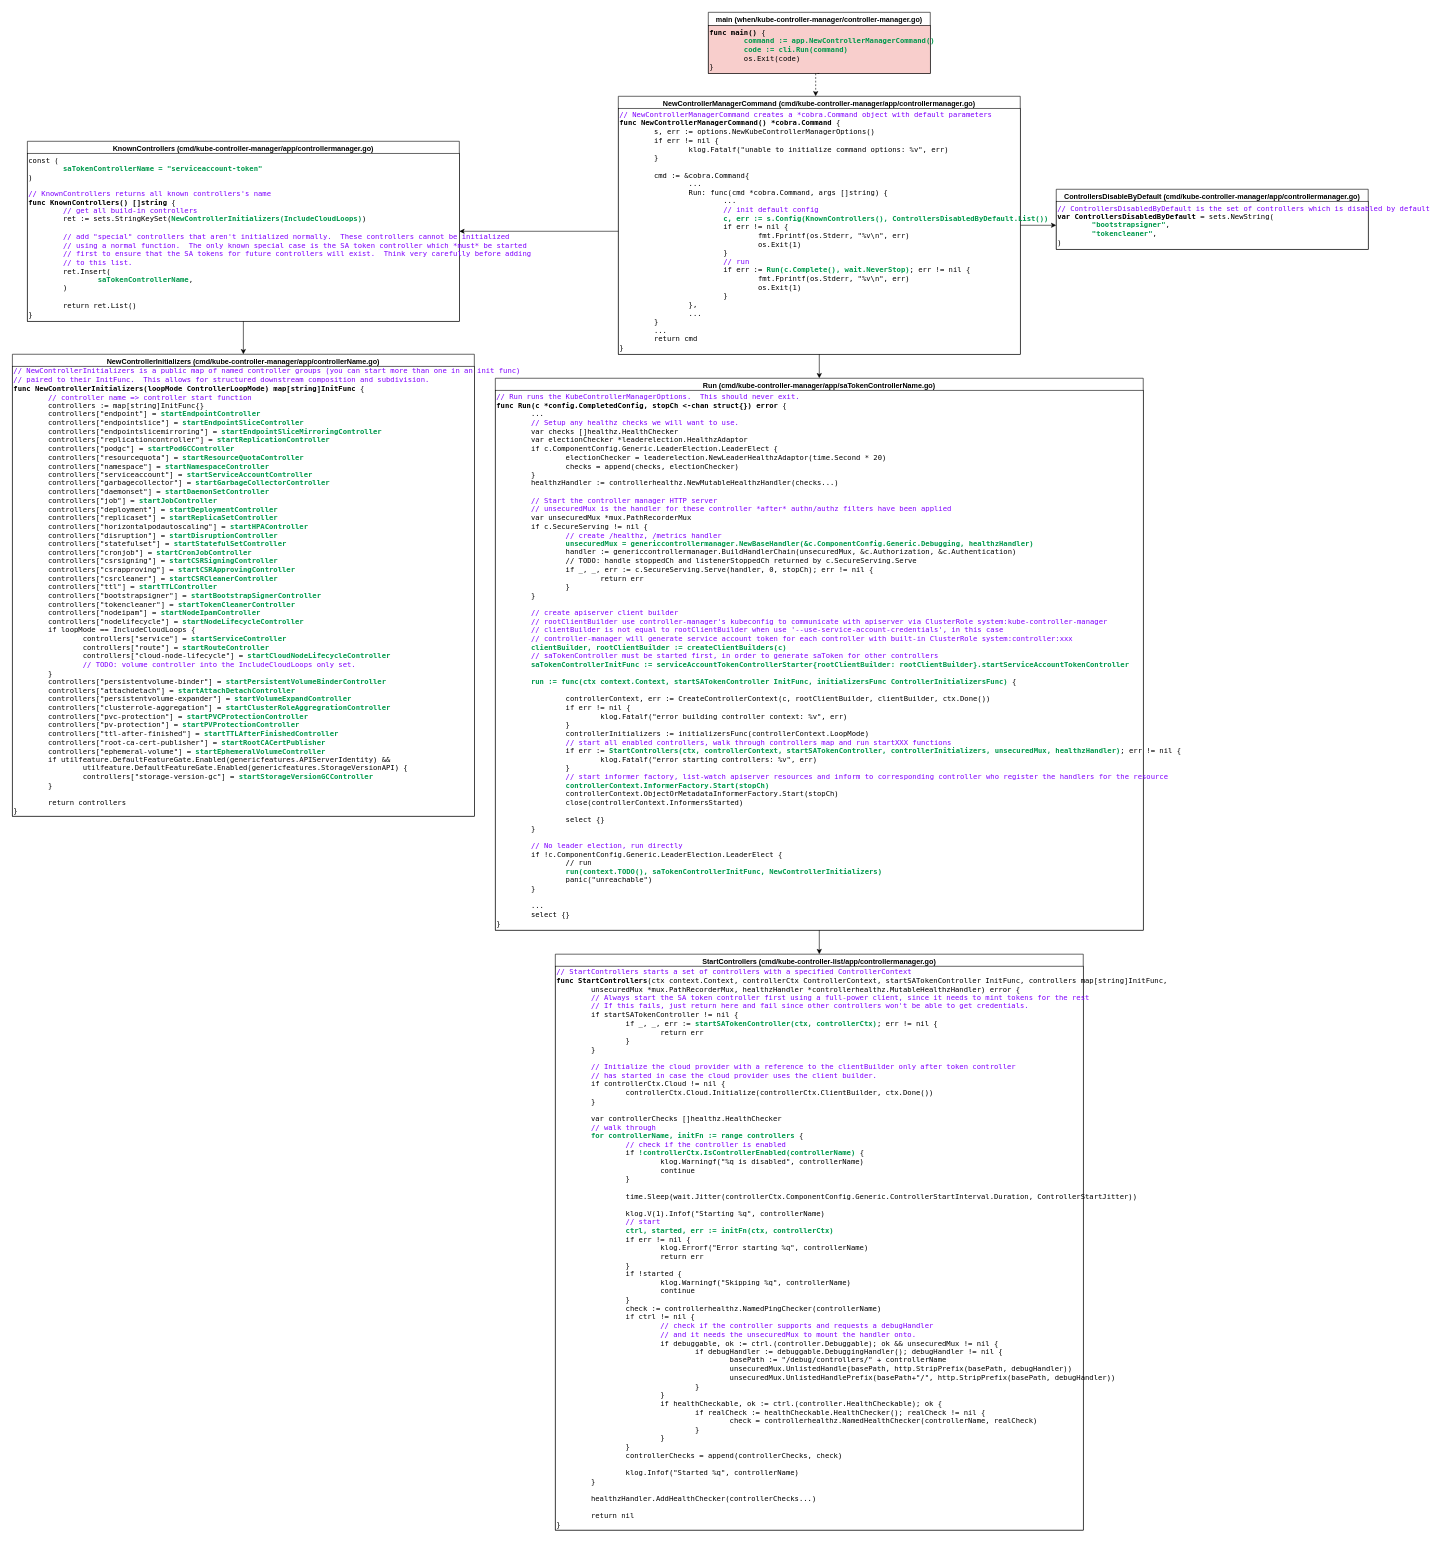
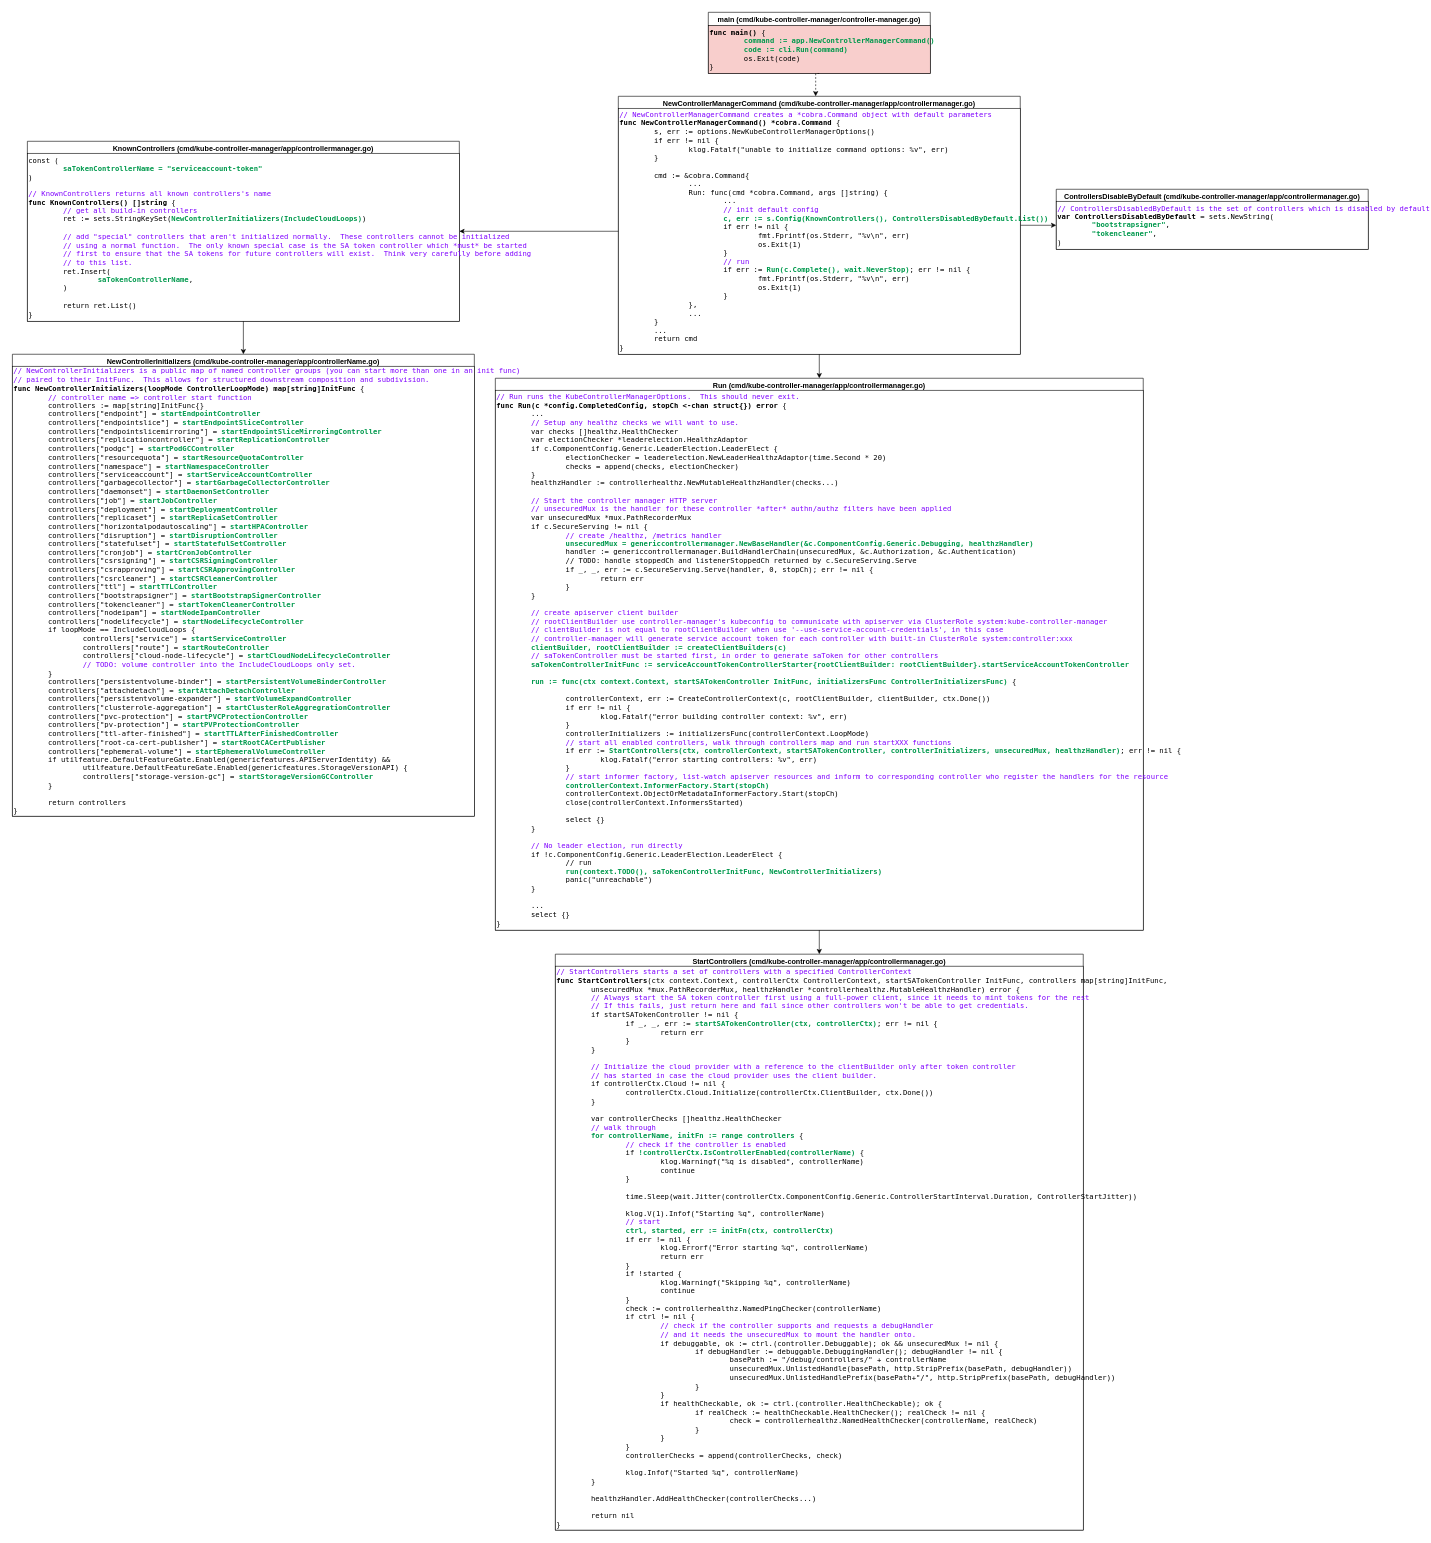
node "main (when/kube-controller-manager/controller-manager.go)": label "main (when/kube-controller-manager/controller-manager.go)" -> "main (cmd/kube-controller-manager/controller-manager.go)"
node "Run (cmd/kube-controller-manager/app/saTokenControllerName.go)": label "Run (cmd/kube-controller-manager/app/saTokenControllerName.go)" -> "Run (cmd/kube-controller-manager/app/controllermanager.go)"
node "StartControllers (cmd/kube-controller-list/app/controllermanager.go)": label "StartControllers (cmd/kube-controller-list/app/controllermanager.go)" -> "StartControllers (cmd/kube-controller-manager/app/controllermanager.go)"
